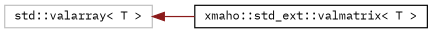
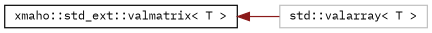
edge "xmaho::std_ext::valmatrix< T >" -> "std::valarray< T >": reversed
